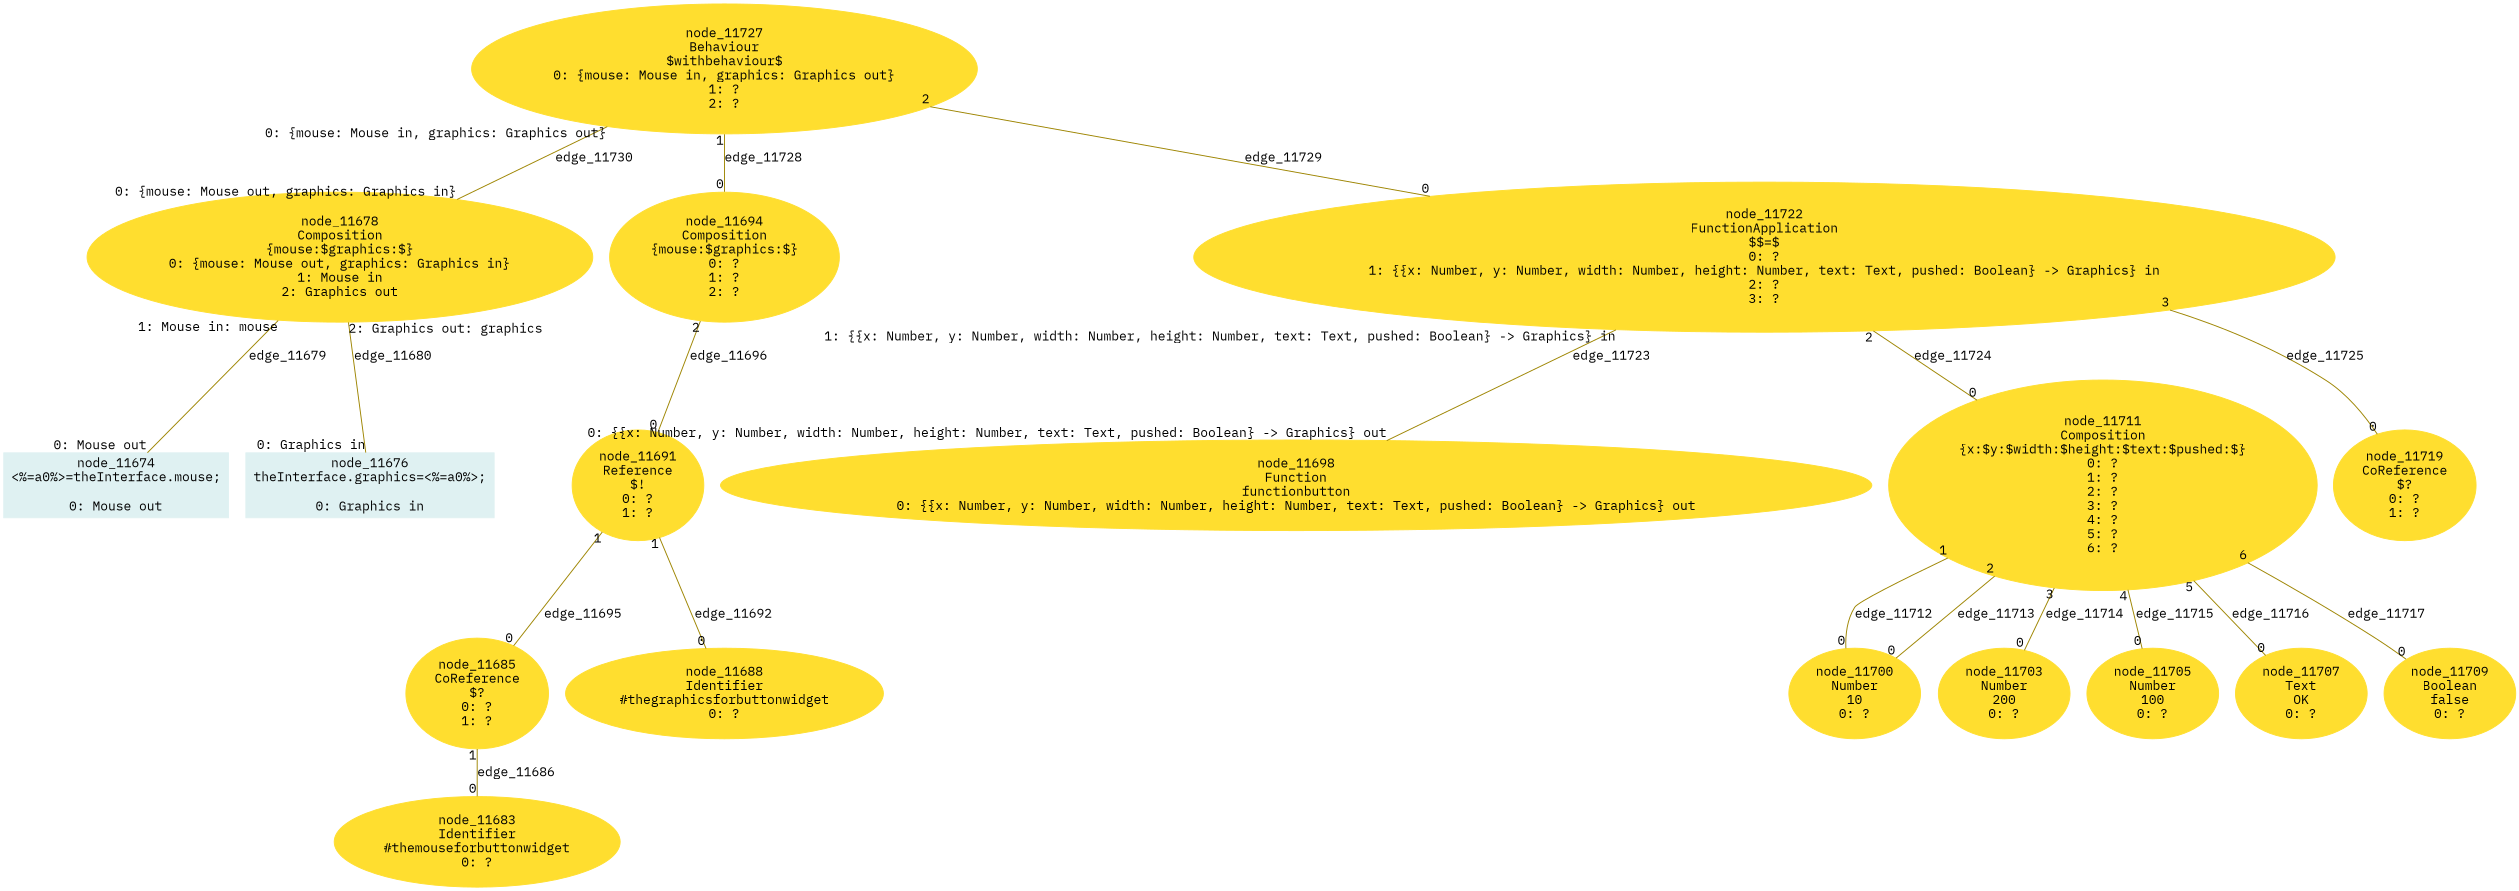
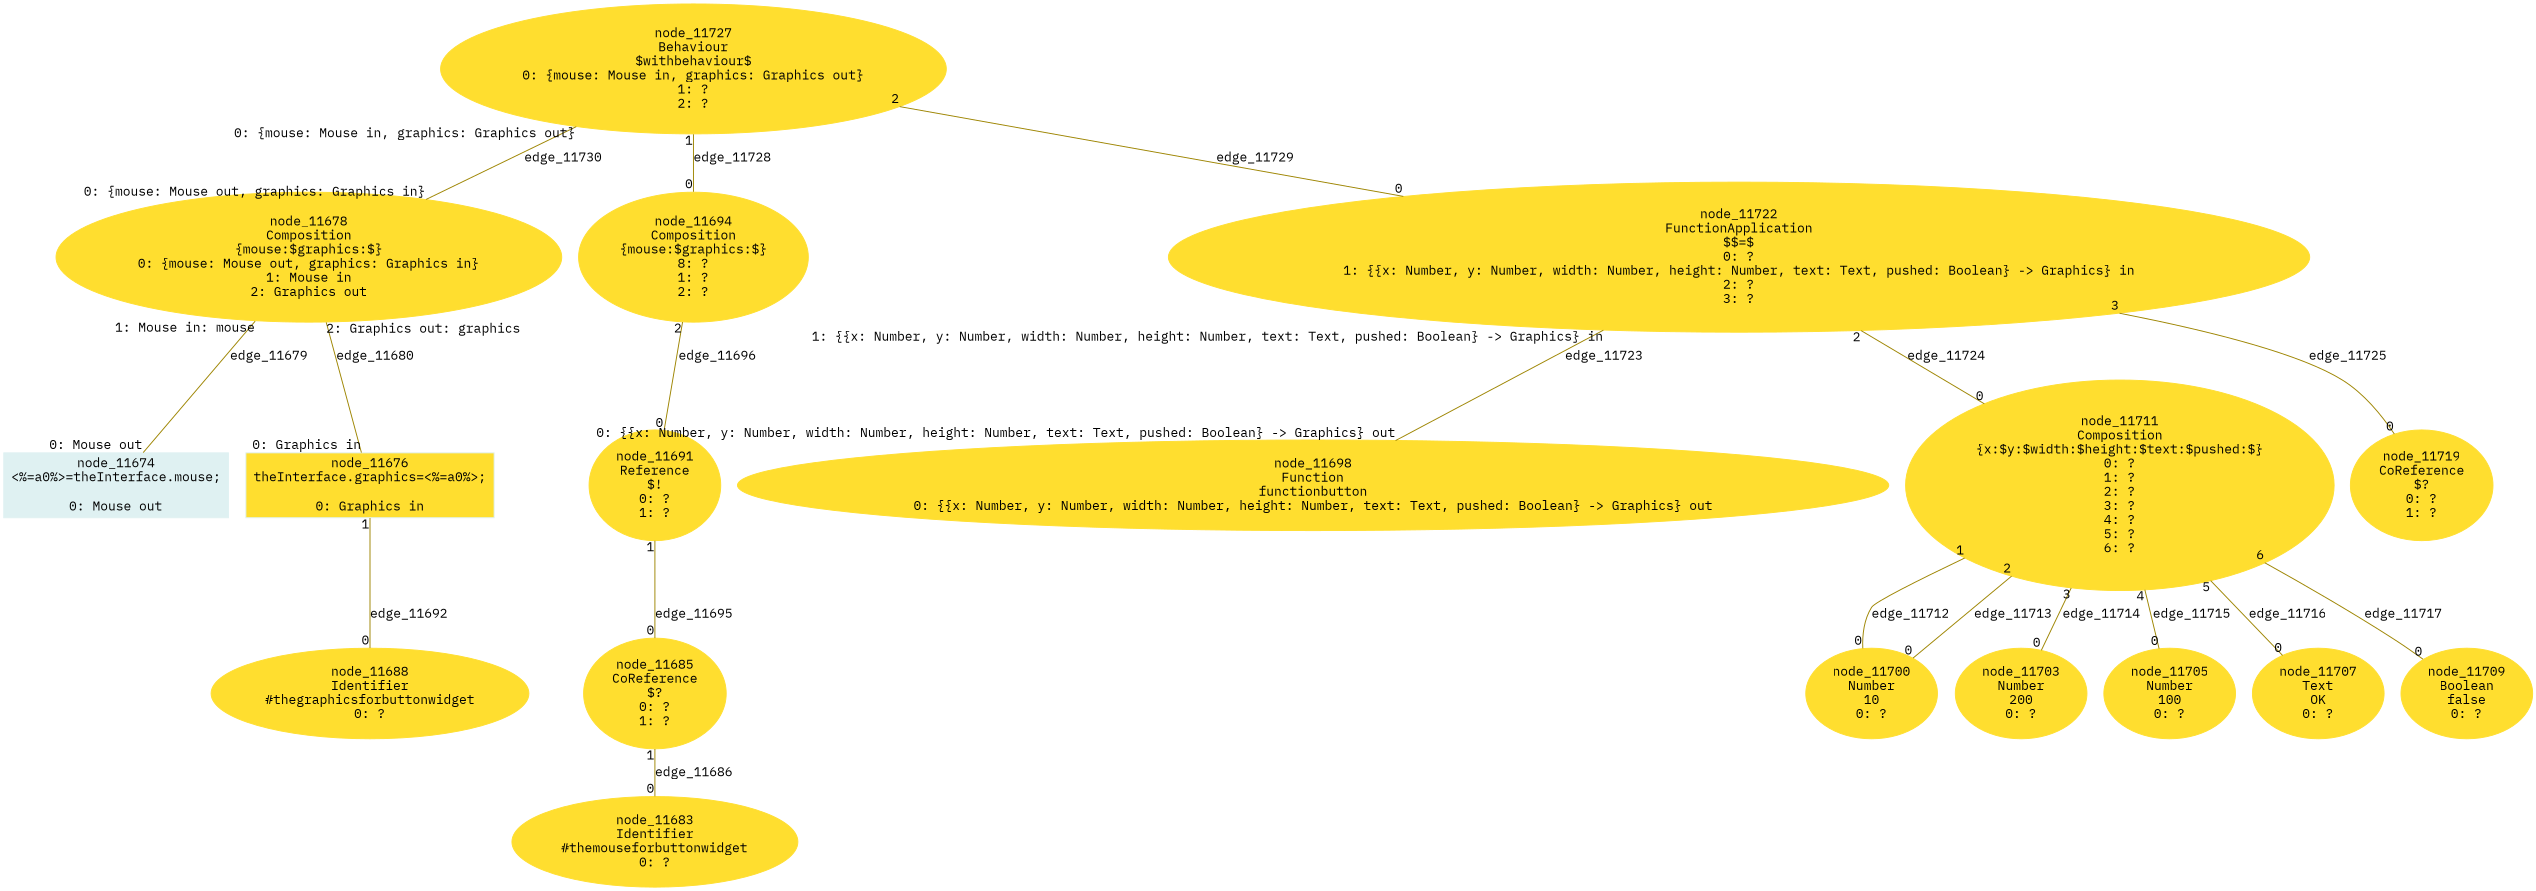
node "node_11694 Composition {mouse:$graphics:$} 0: ? 1: ? 2: ?": label "node_11694 Composition {mouse:$graphics:$} 0: ? 1: ? 2: ?" -> "node_11694 Composition {mouse:$graphics:$} 8: ? 1: ? 2: ?"
node "node_11676 theInterface.graphics=<%=a0%>; 0: Graphics in": fillcolor #dff1f2 -> #ffde2f
edge "node_11691 Reference $! 0: ? 1: ?" -- "node_11688 Identifier #thegraphicsforbuttonwidget 0: ?": now "node_11676 theInterface.graphics=<%=a0%>; 0: Graphics in" -- "node_11688 Identifier #thegraphicsforbuttonwidget 0: ?"
